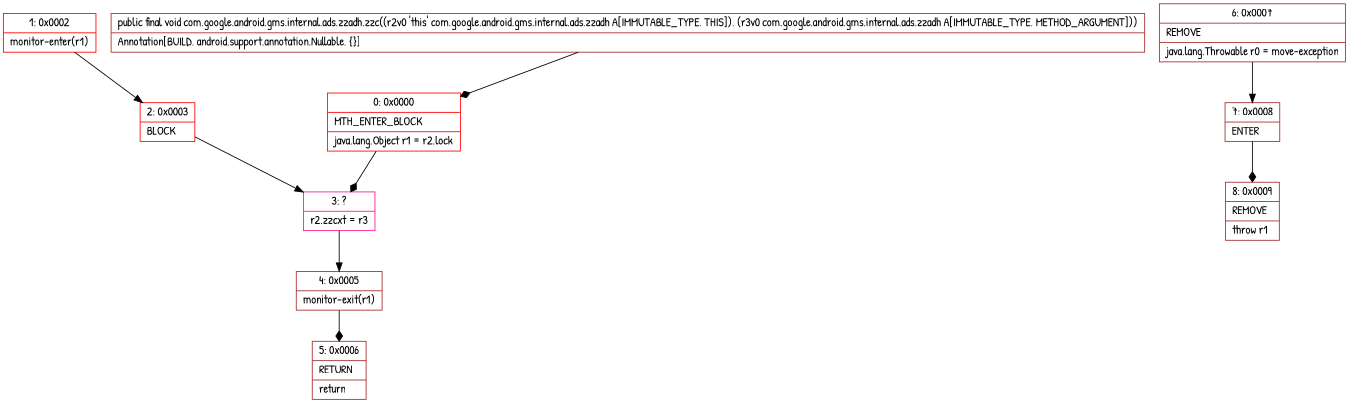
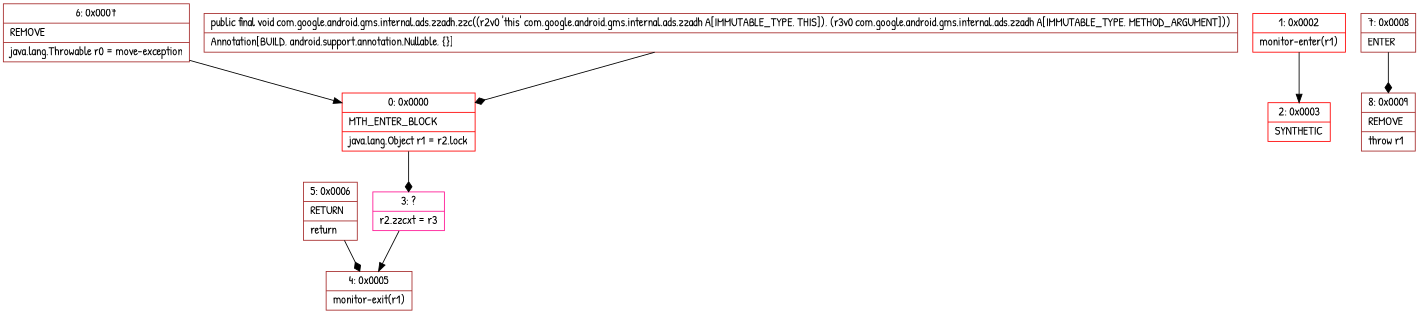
edge "6: 0x0007" -> "7: 0x0008": now "6: 0x0007" -> "0: 0x0000"
node "2: 0x0003": text "BLOCK" -> "SYNTHETIC"
edge "2: 0x0003" -> "3: ?": removed
edge "4: 0x0005" -> "5: 0x0006": reversed
